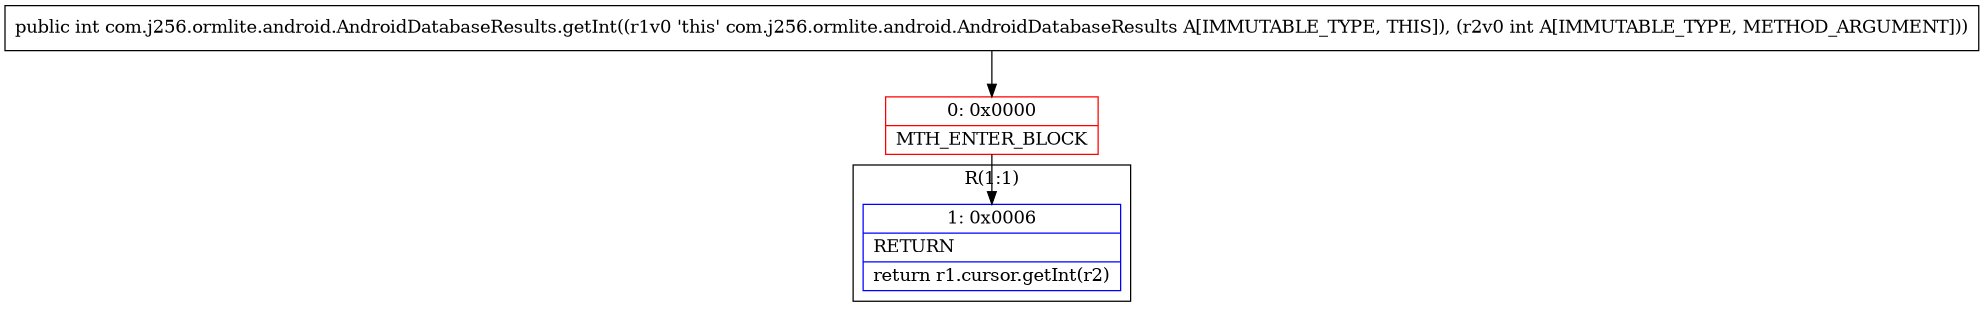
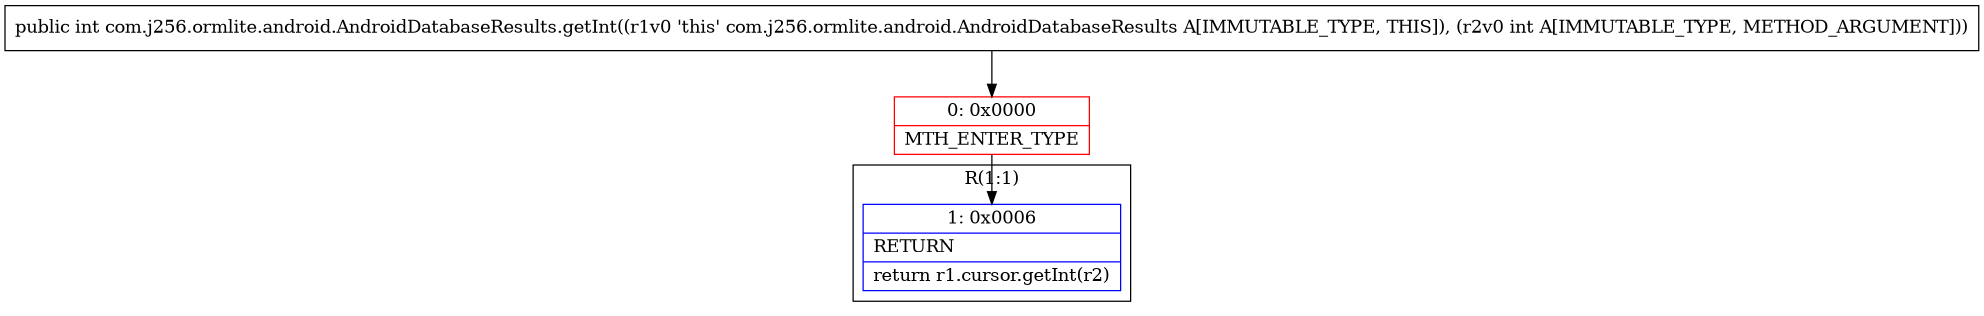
node "0: 0x0000": text "MTH_ENTER_BLOCK" -> "MTH_ENTER_TYPE"
